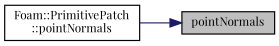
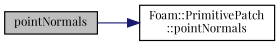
edge "Foam::PrimitivePatch ::pointNormals" -> "pointNormals": reversed
